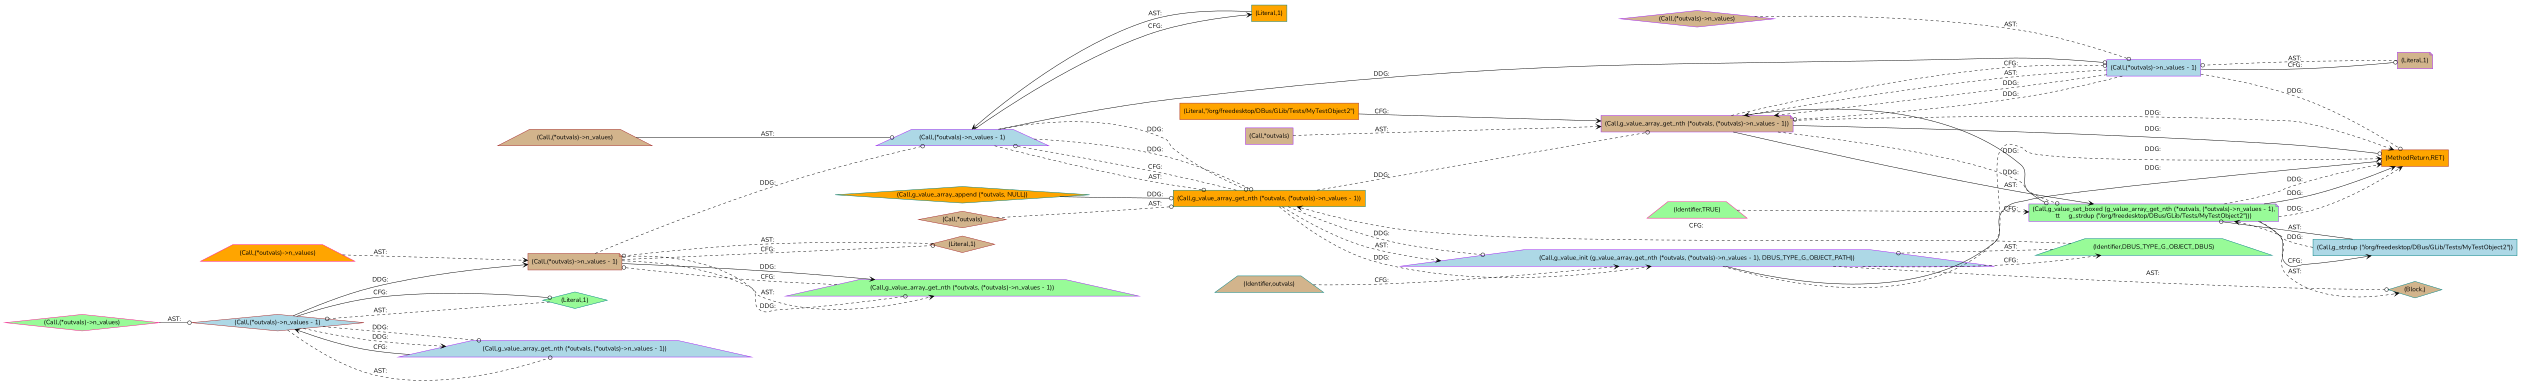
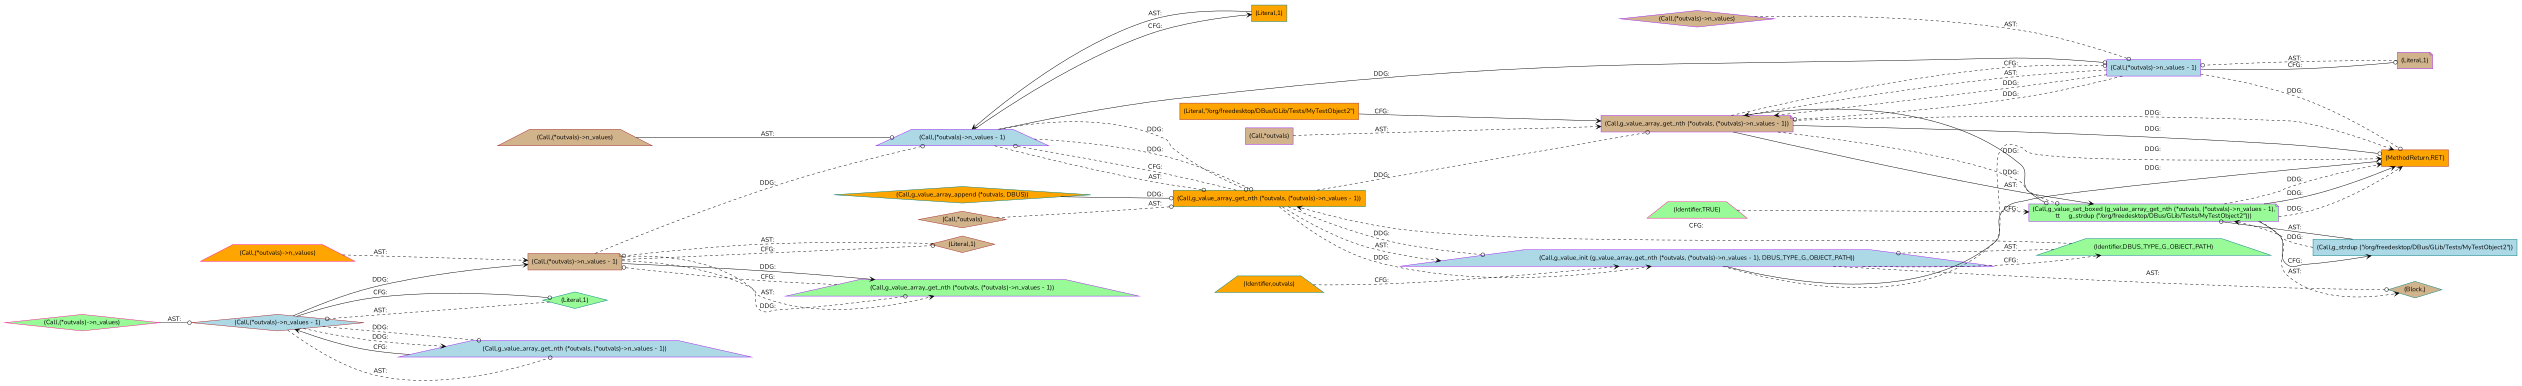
node "(Call,g_value_array_append (*outvals, NULL))": label "(Call,g_value_array_append (*outvals, NULL))" -> "(Call,g_value_array_append (*outvals, DBUS))"
node "(Identifier,DBUS_TYPE_G_OBJECT_DBUS)": label "(Identifier,DBUS_TYPE_G_OBJECT_DBUS)" -> "(Identifier,DBUS_TYPE_G_OBJECT_PATH)"
node "(Identifier,outvals)": fillcolor tan -> orange
